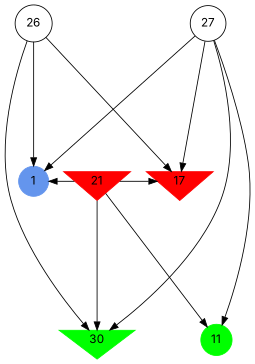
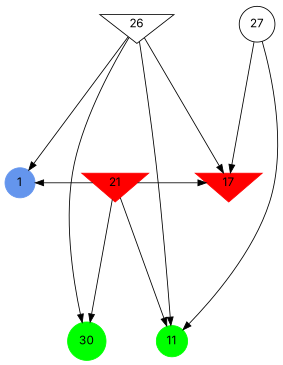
node "26": shape circle -> invtriangle
edge "27" -> "1": removed
edge "26" -> "11": added
edge "27" -> "30": removed
node "30": shape invtriangle -> circle
